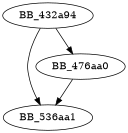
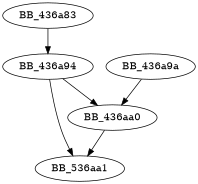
node "BB_432a94": label "BB_432a94" -> "BB_436a94"
node "BB_436a83": added
node "BB_476aa0": label "BB_476aa0" -> "BB_436aa0"
node "BB_436a9a": added
